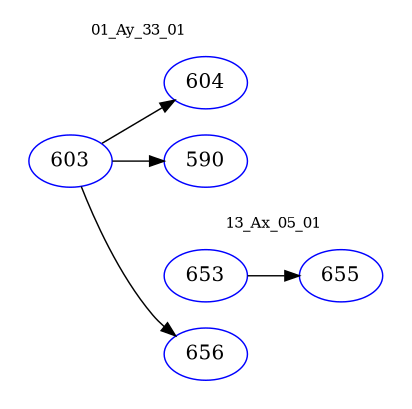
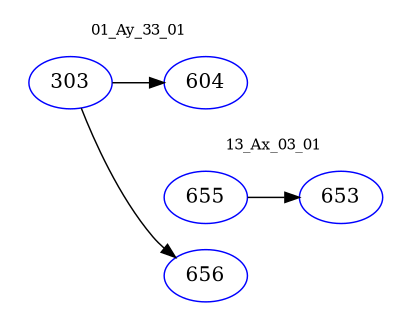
node "603": label "603" -> "303"
node "590": removed
cluster "13_Ax_05_01": label "13_Ax_05_01" -> "13_Ax_03_01"
edge "653" -> "655": reversed
